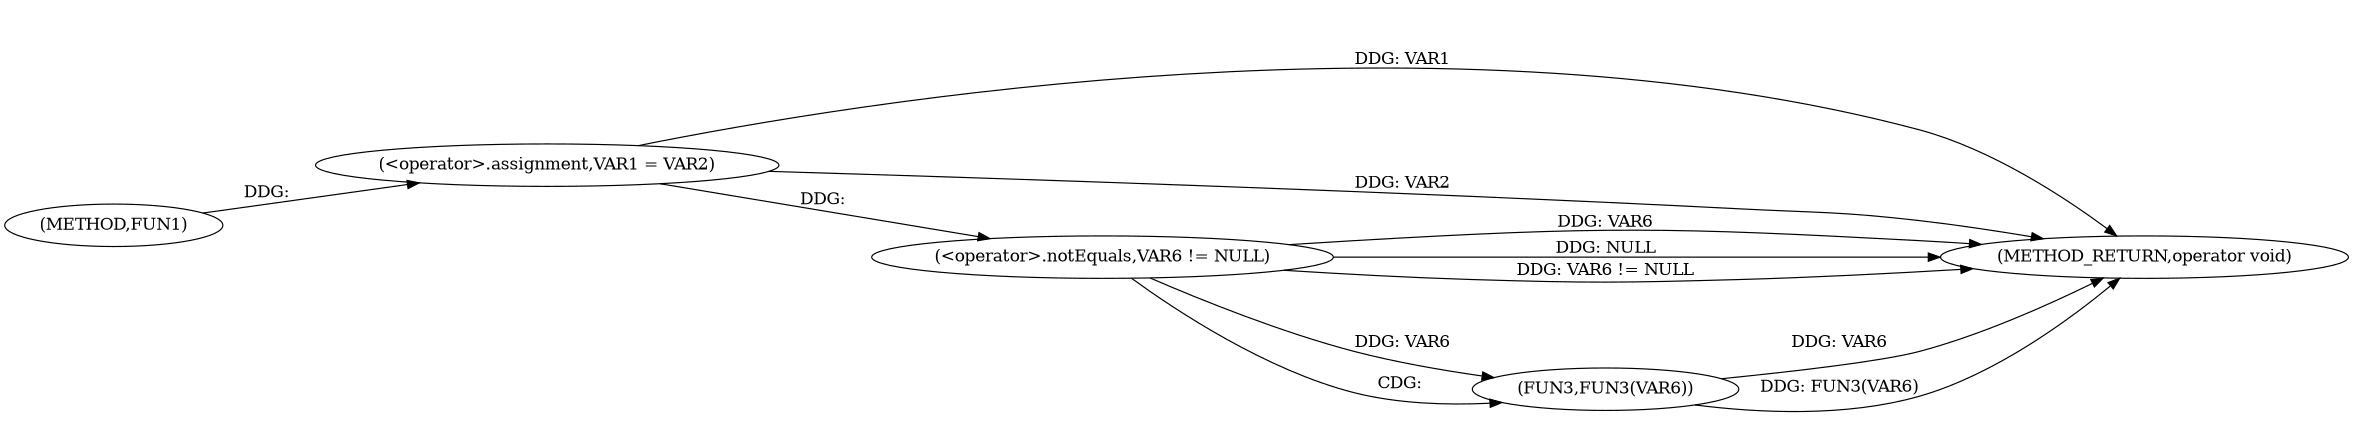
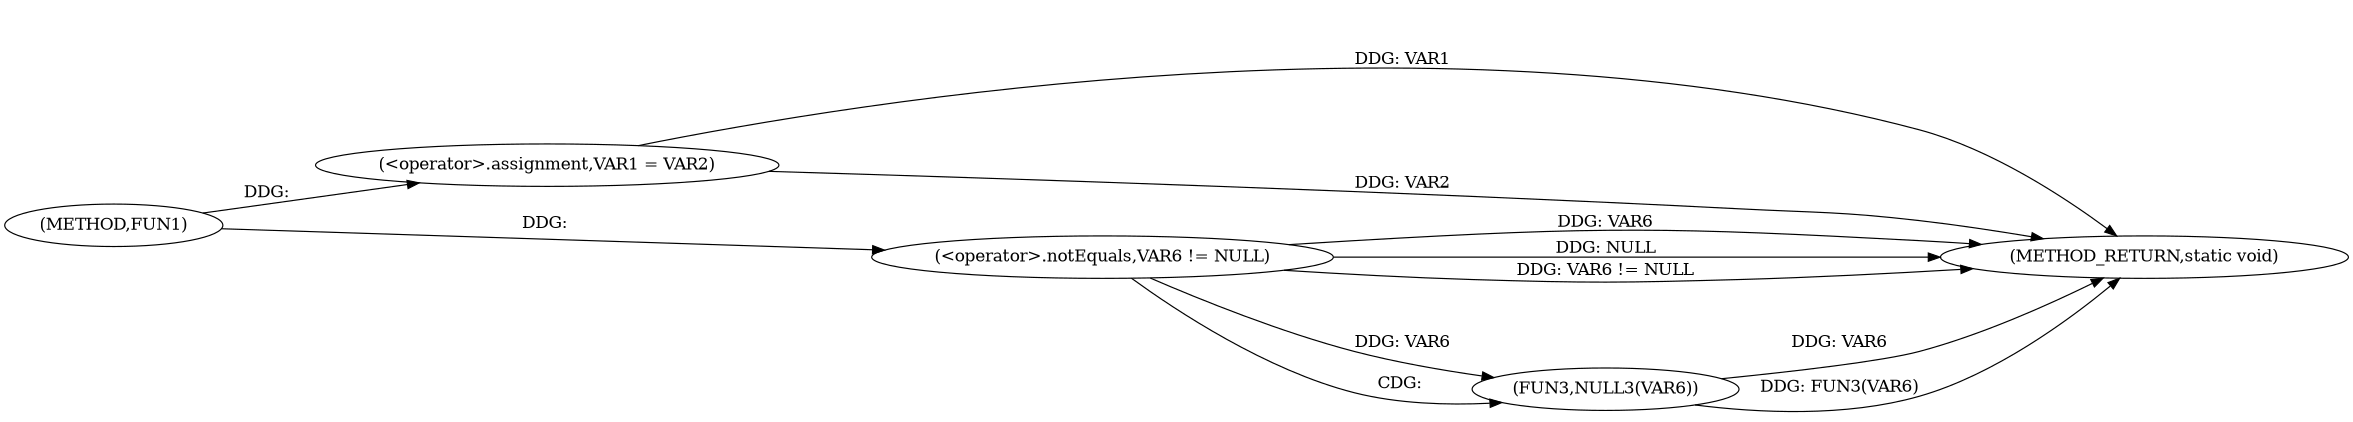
edge "(<operator>.assignment,VAR1 = VAR2)" -> "(<operator>.notEquals,VAR6 != NULL)": now "(METHOD,FUN1)" -> "(<operator>.notEquals,VAR6 != NULL)"
node "(METHOD_RETURN,operator void)": label "(METHOD_RETURN,operator void)" -> "(METHOD_RETURN,static void)"
node "(FUN3,FUN3(VAR6))": label "(FUN3,FUN3(VAR6))" -> "(FUN3,NULL3(VAR6))"
